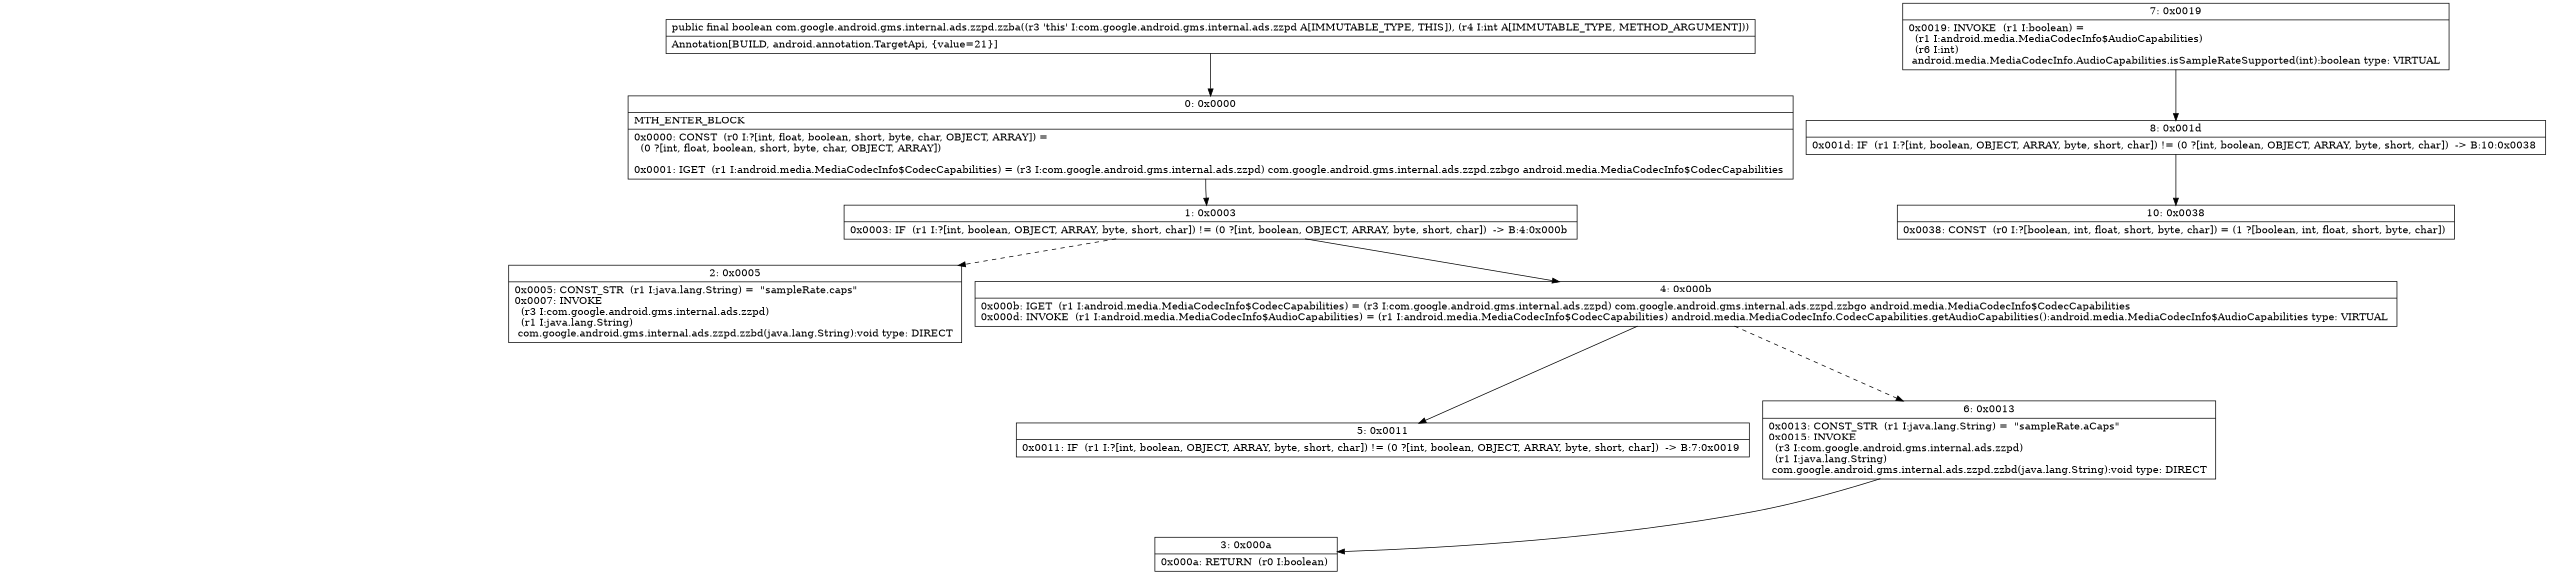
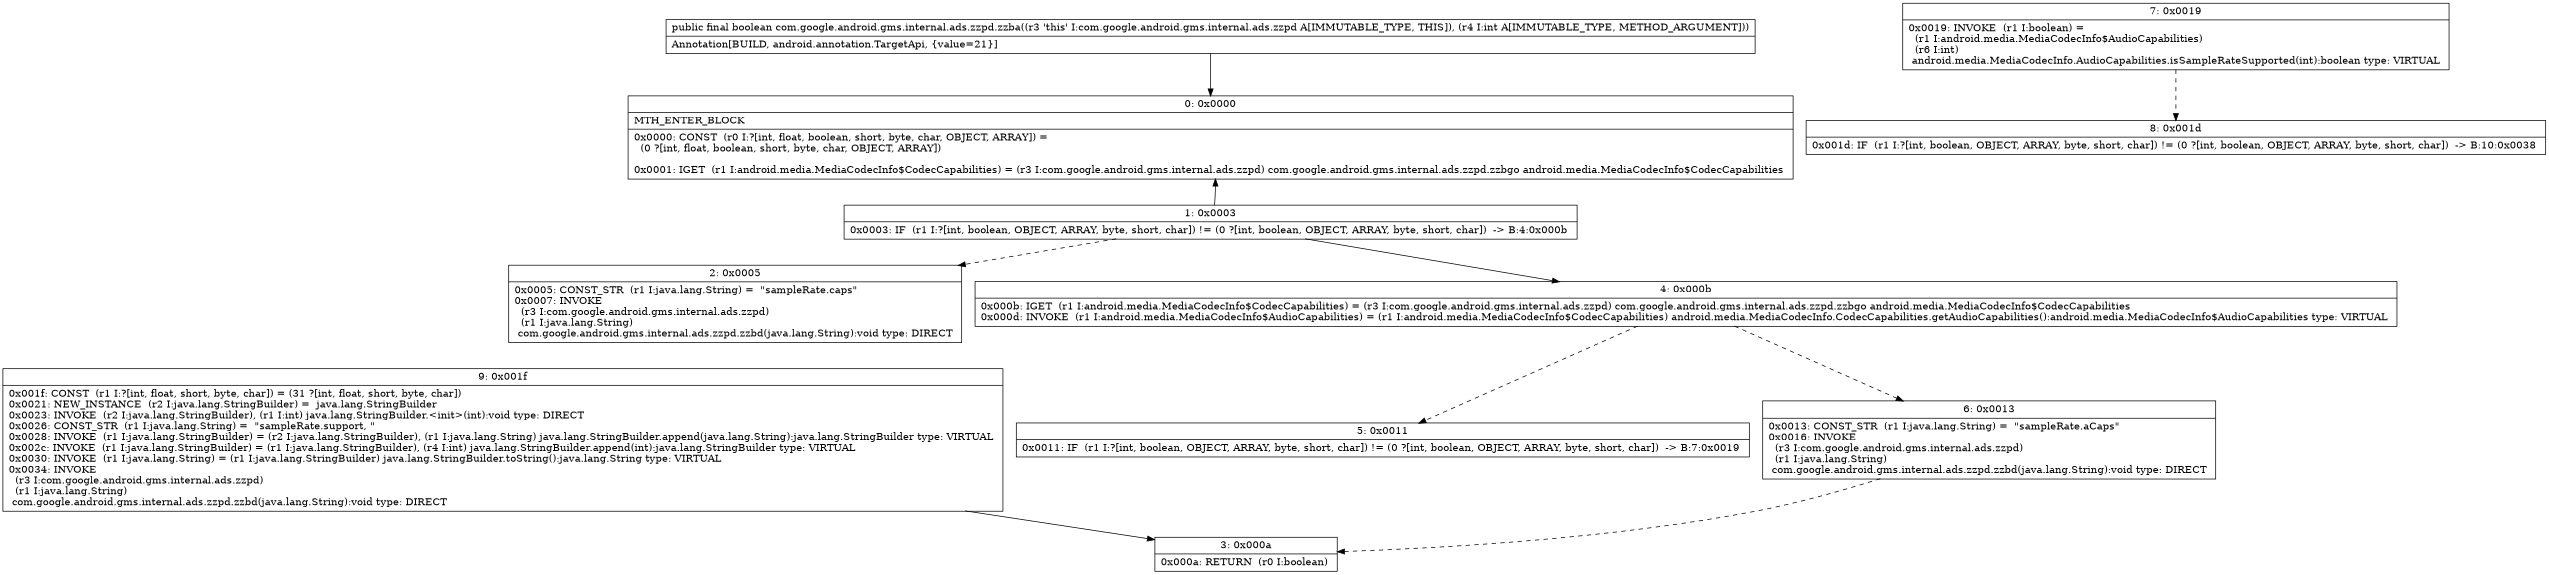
edge "7: 0x0019" -> "8: 0x001d": style solid -> dashed
edge "0: 0x0000" -> "1: 0x0003": reversed
node "10: 0x0038": removed
edge "4: 0x000b" -> "5: 0x0011": style solid -> dashed
node "6: 0x0013": text "0x0015: INVOKE" -> "0x0016: INVOKE"
node "9: 0x001f": added
edge "6: 0x0013" -> "3: 0x000a": style solid -> dashed
